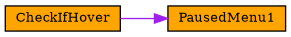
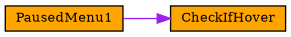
edge "CheckIfHover" -> "PausedMenu1": reversed
